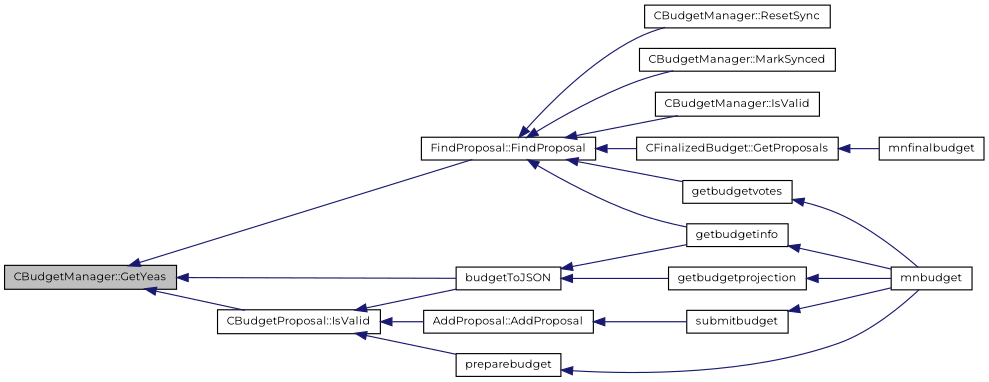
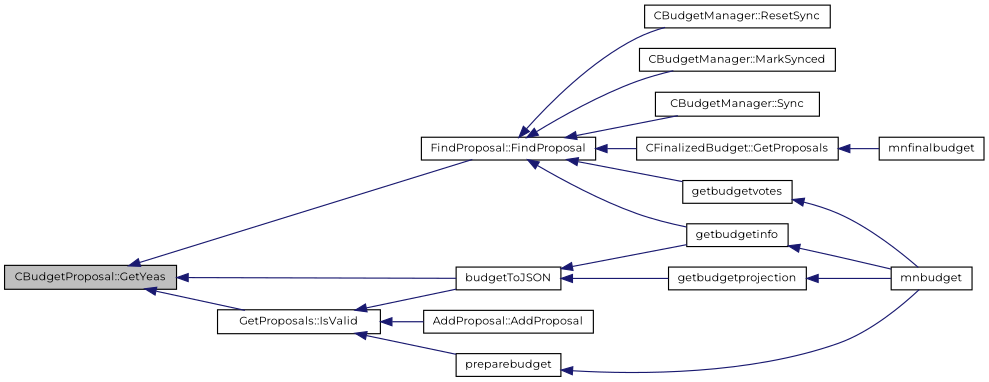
node "CBudgetManager::IsValid": label "CBudgetManager::IsValid" -> "CBudgetManager::Sync"
node "CBudgetManager::GetYeas": label "CBudgetManager::GetYeas" -> "CBudgetProposal::GetYeas"
node "CBudgetProposal::IsValid": label "CBudgetProposal::IsValid" -> "GetProposals::IsValid"
node "submitbudget": removed
